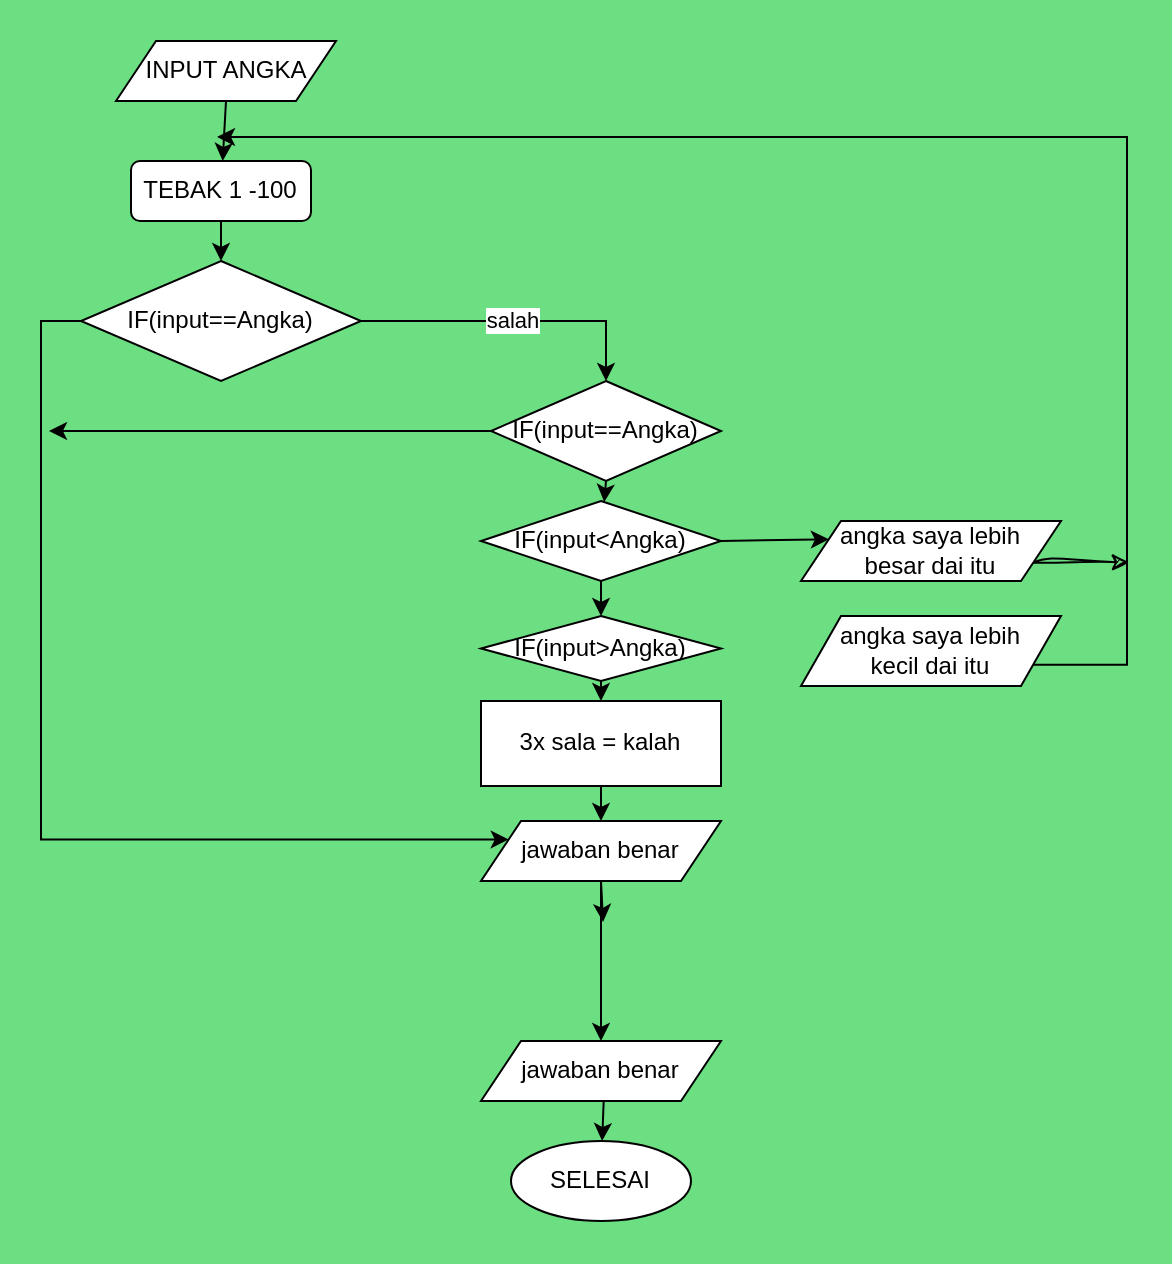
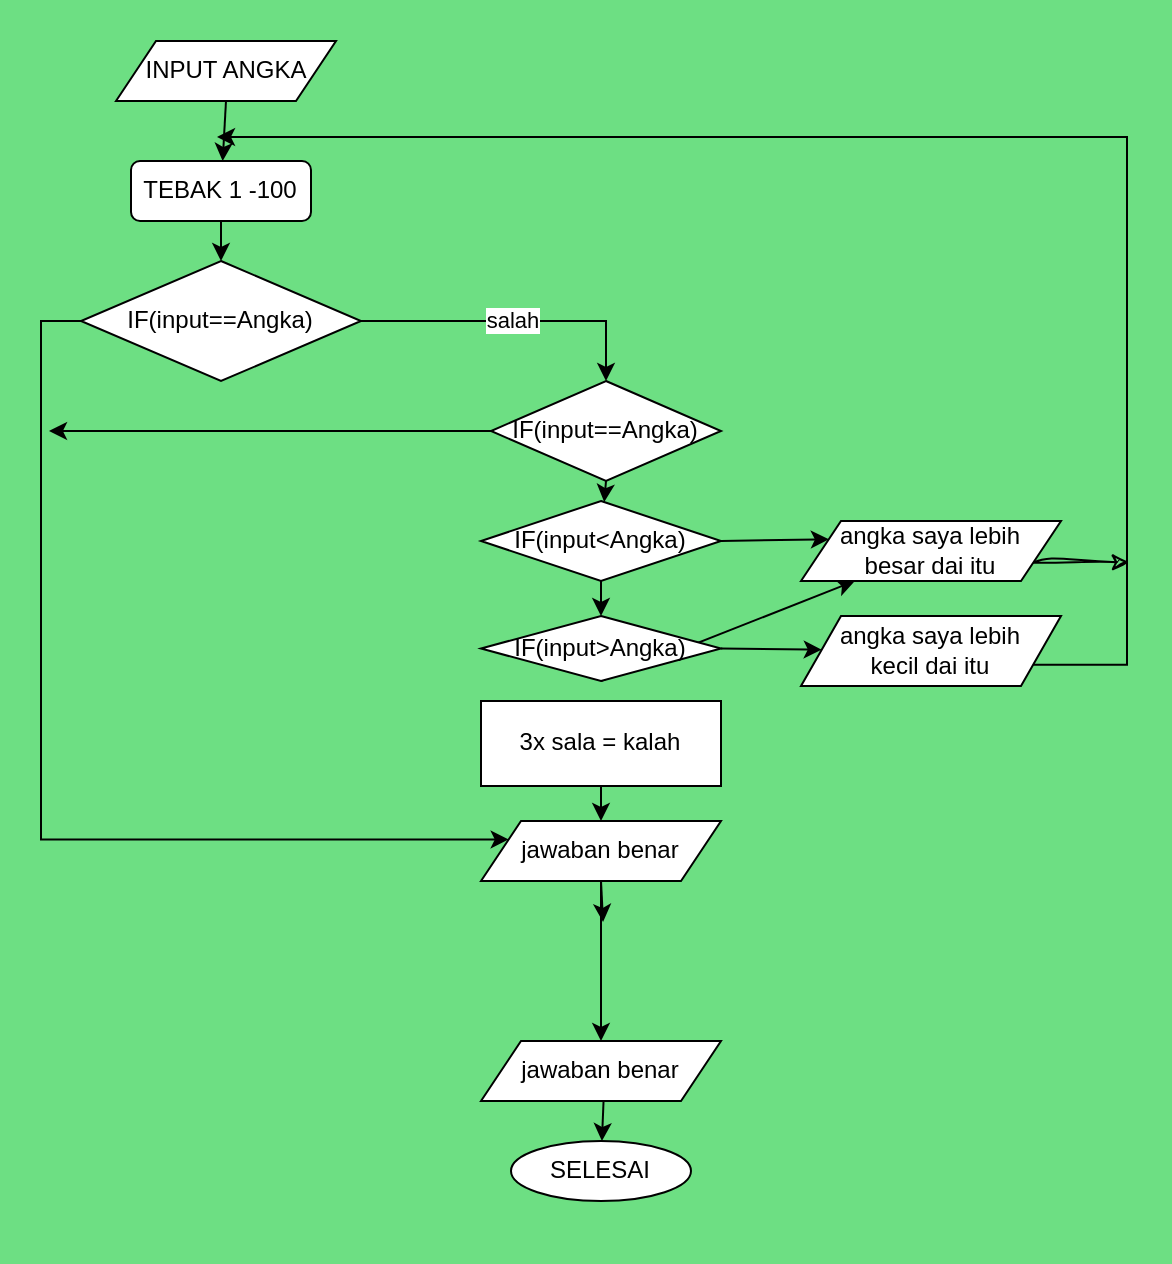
edge "IF(input>Angka)" -> "angka saya lebih kecil dai itu": added
edge "IF(input>Angka)" -> "3x sala = kalah": now "IF(input>Angka)" -> "angka saya lebih besar dai itu"
node "SELESAI": size 180x80 -> 180x60
